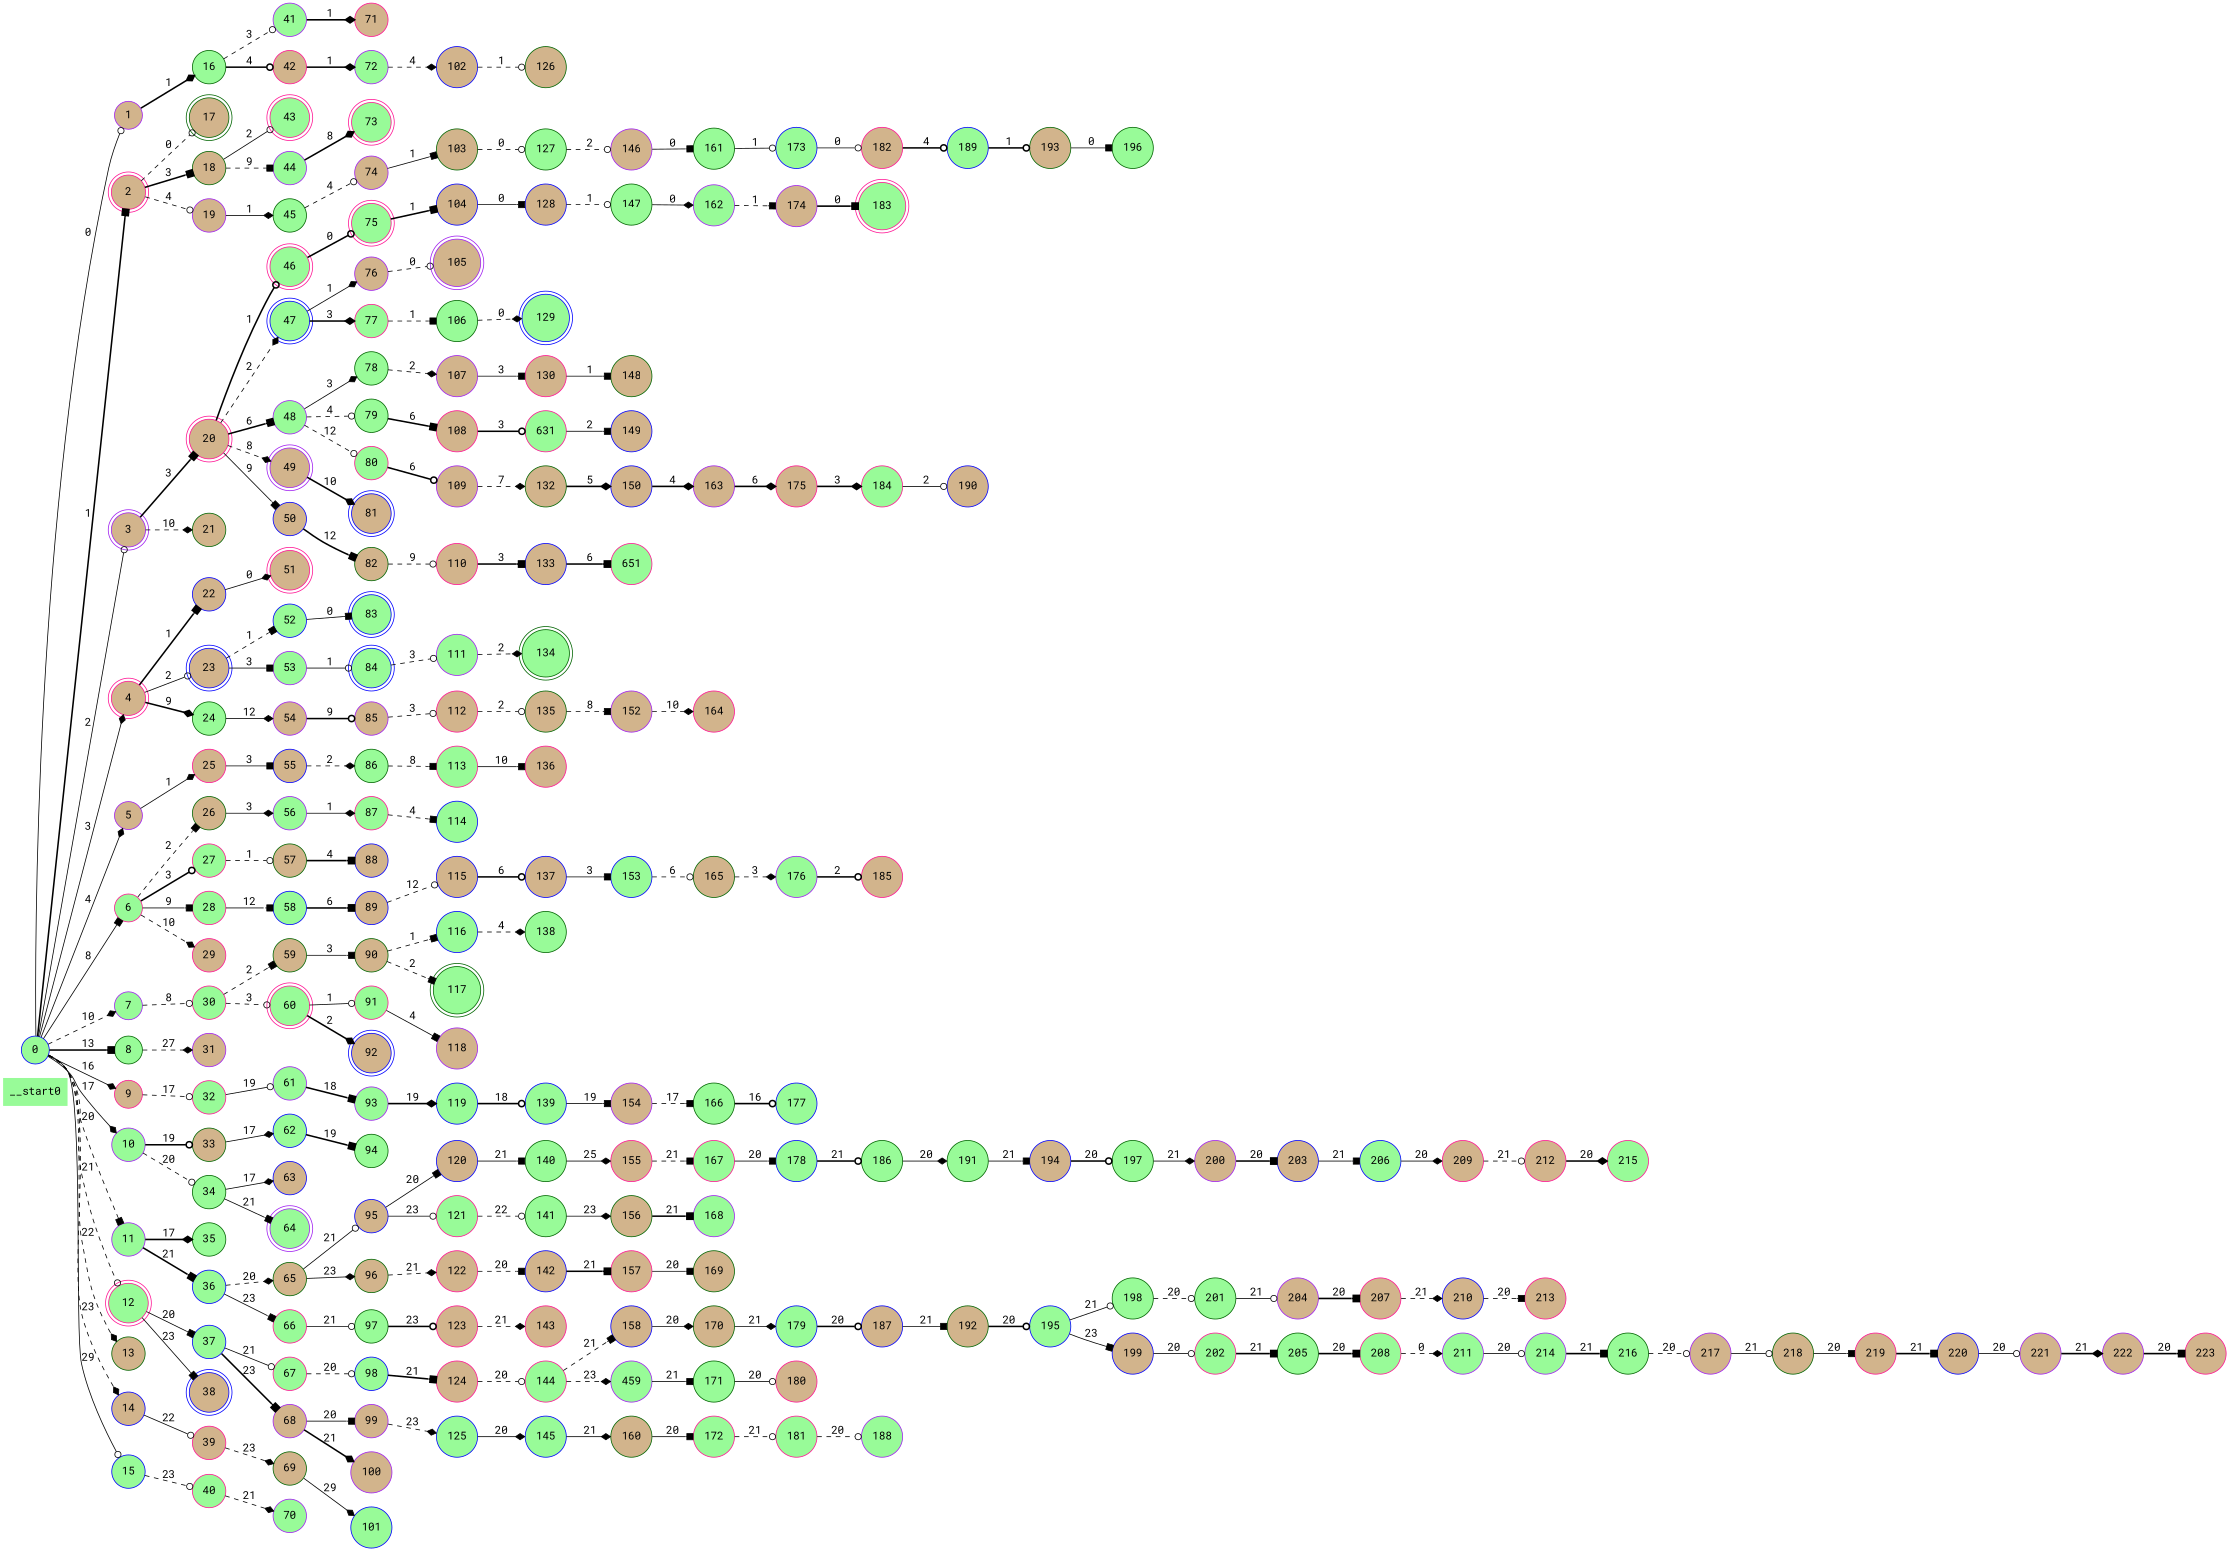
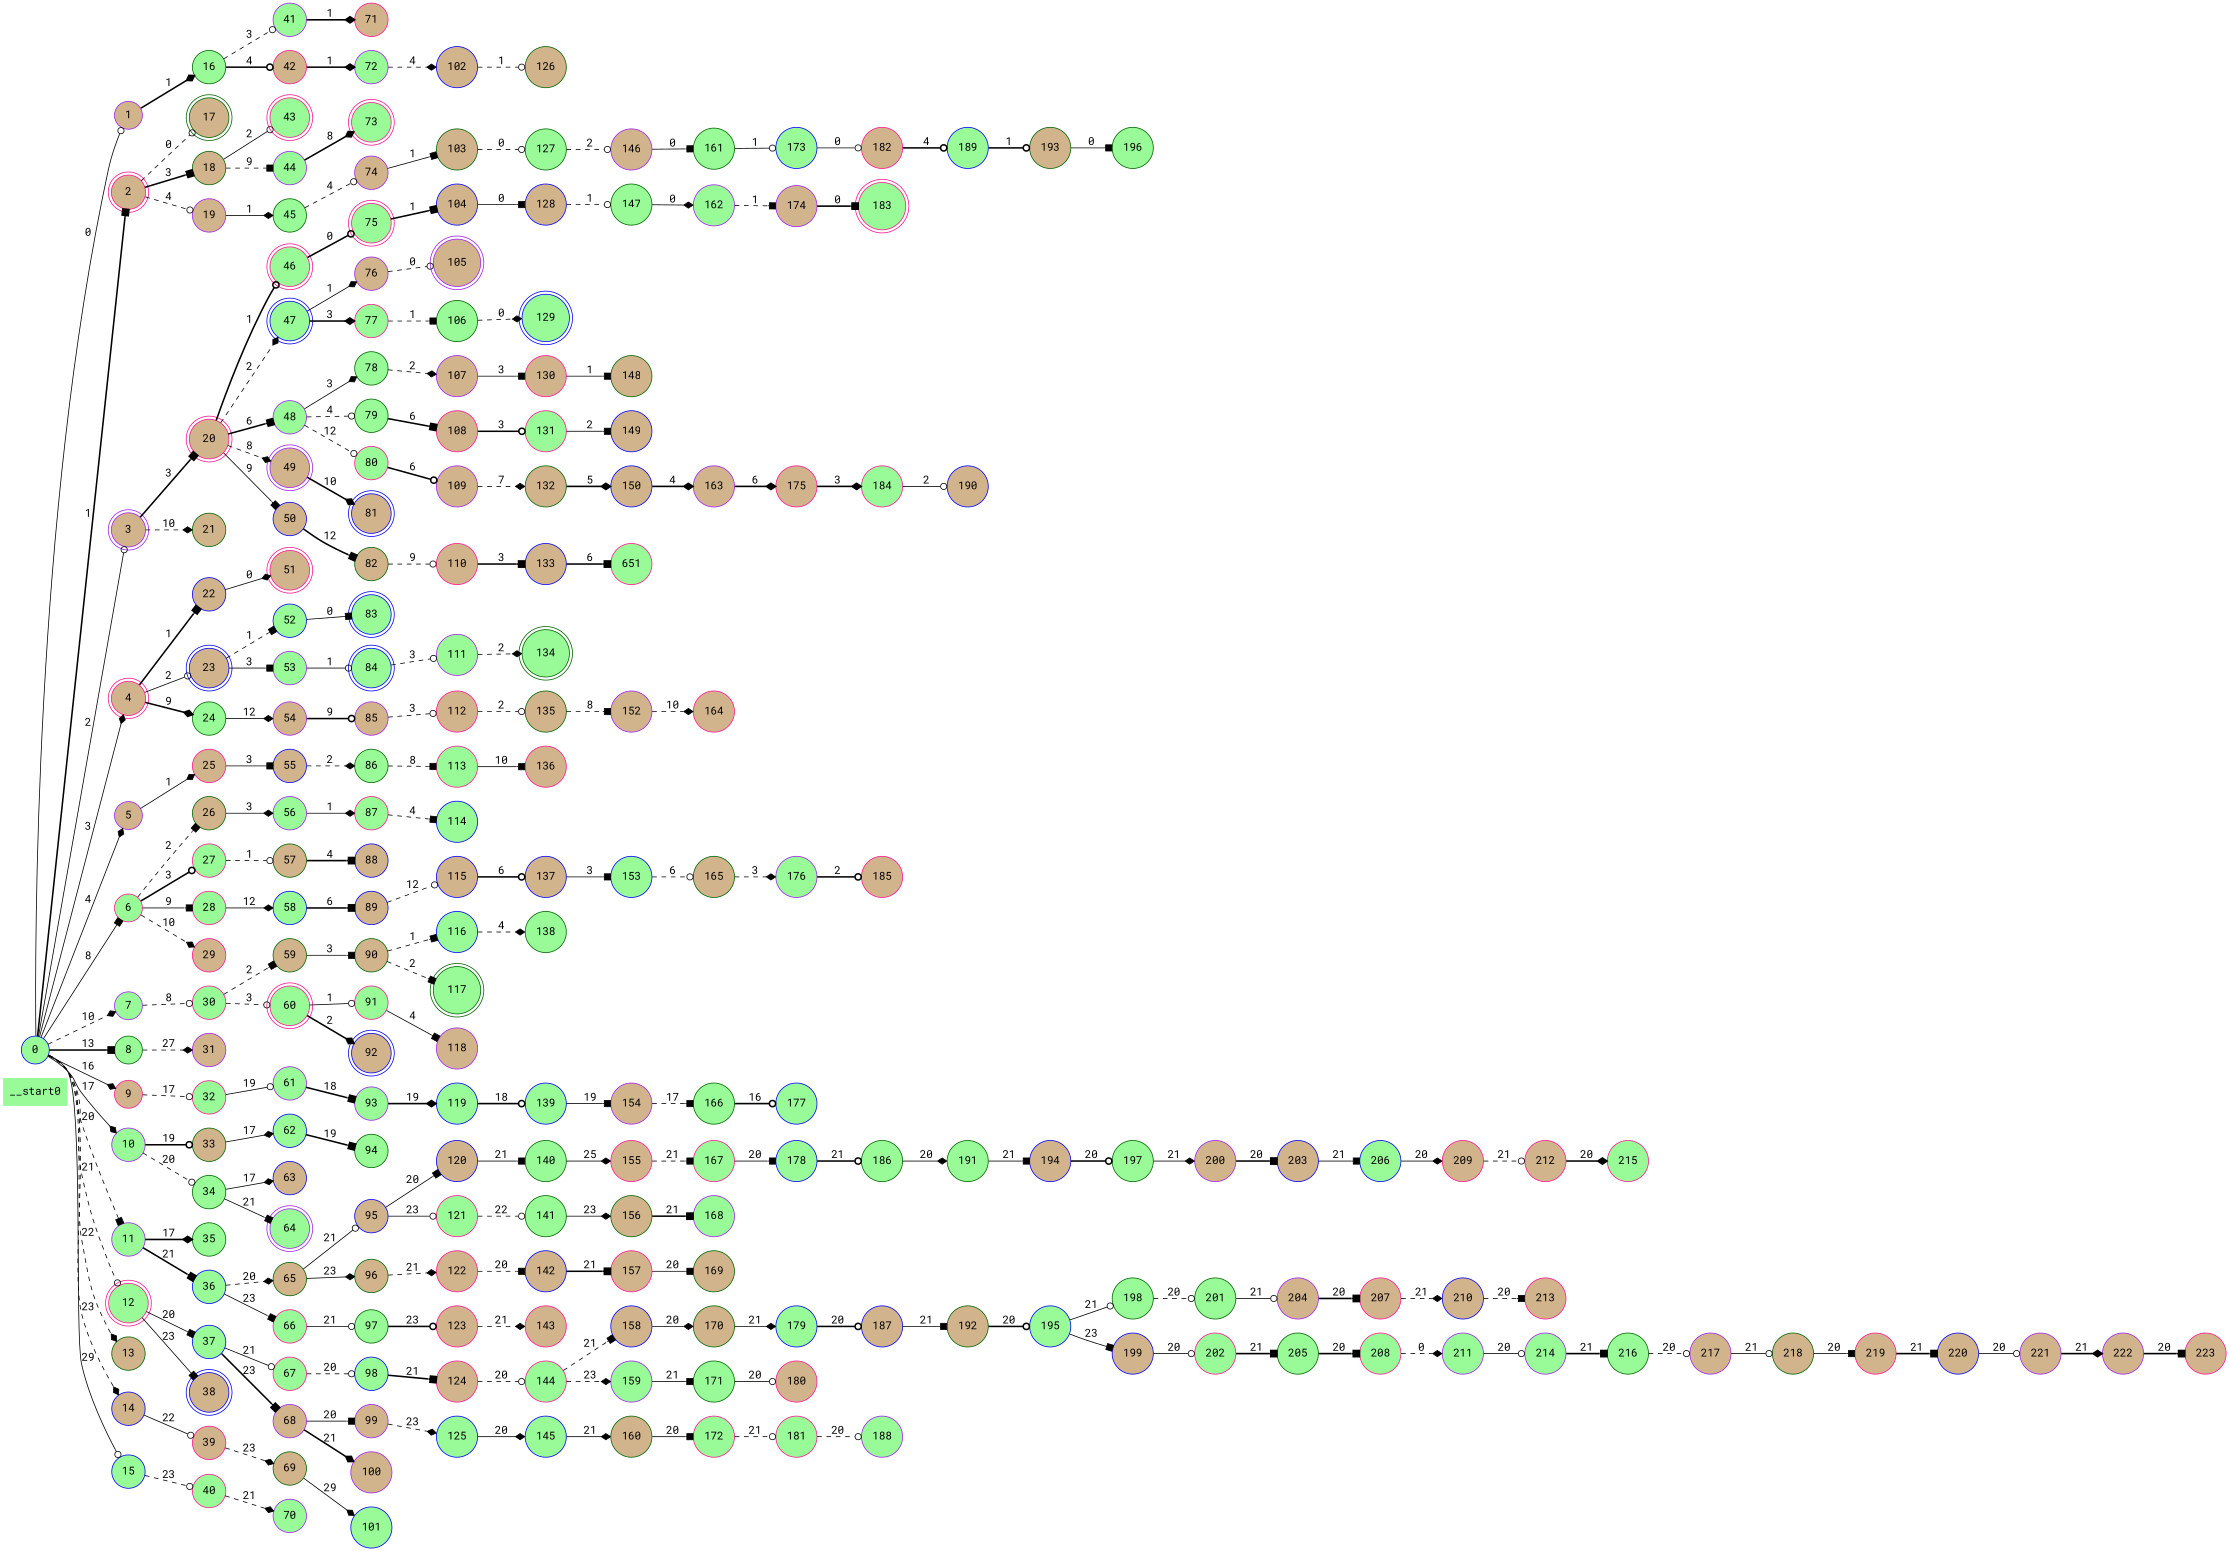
node "631": label "631" -> "131"
edge "28" -> "58": arrowhead box -> diamond
node "459": label "459" -> "159"
